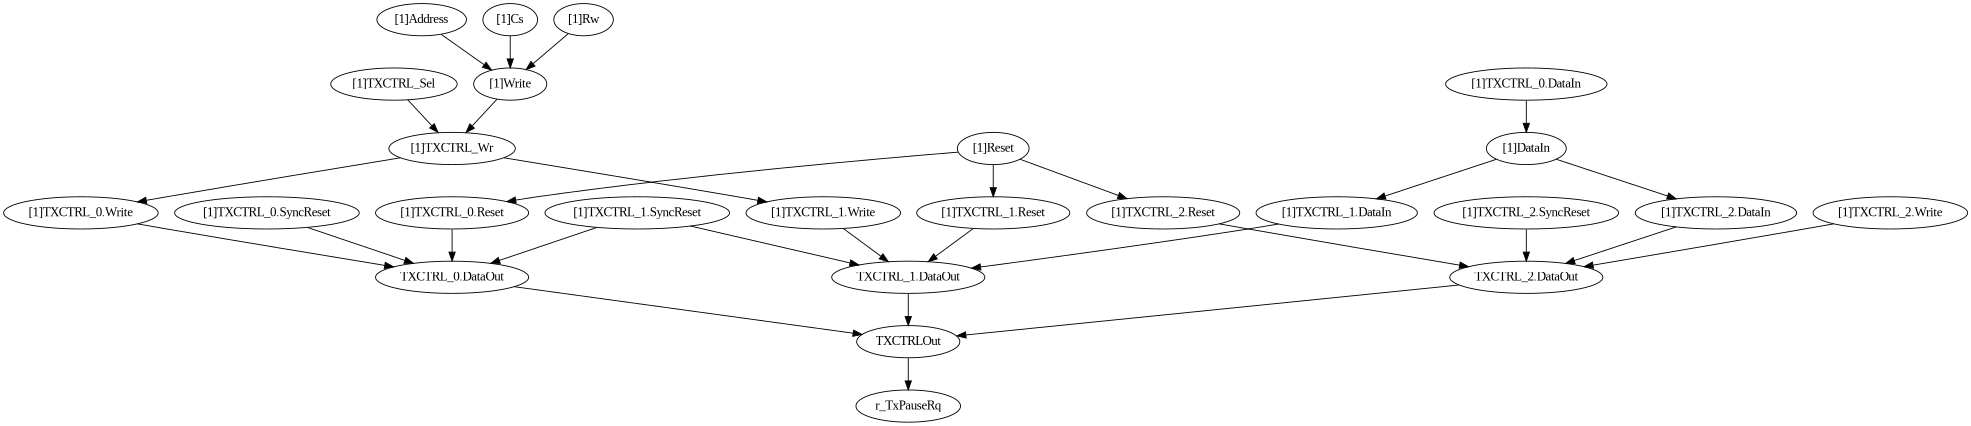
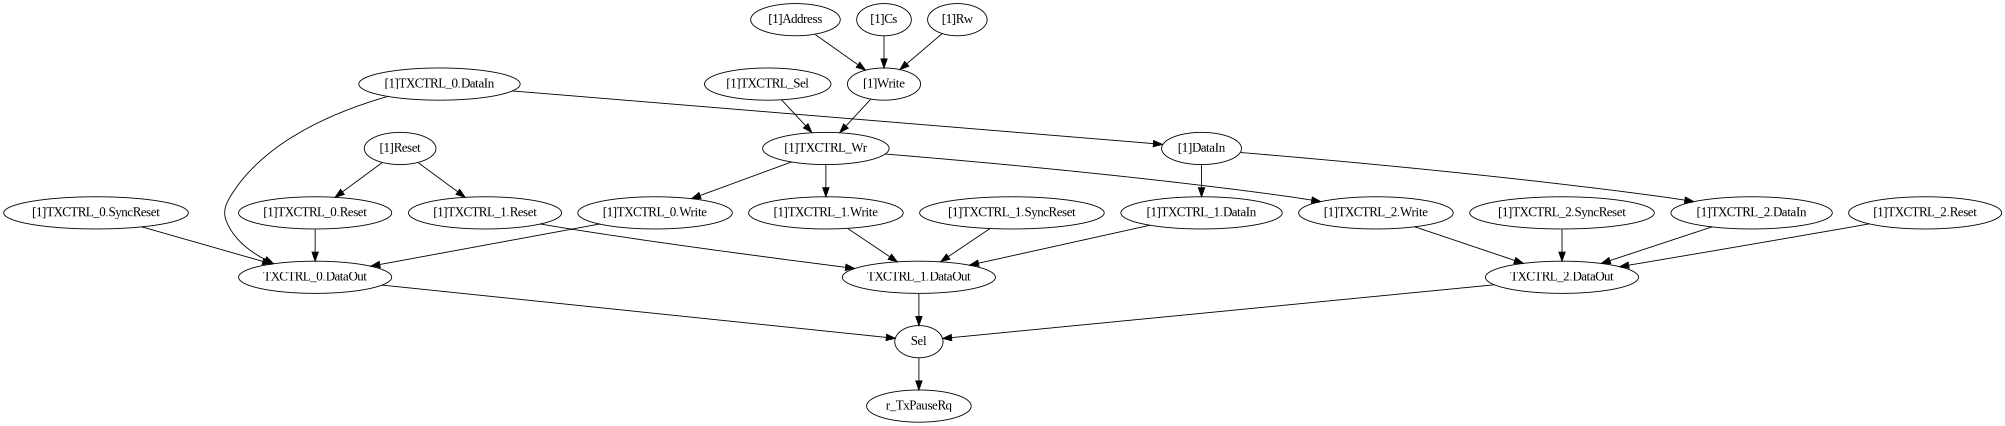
edge "[1]TXCTRL_Wr" -> "[1]TXCTRL_2.Write": added
edge "[1]Reset" -> "[1]TXCTRL_2.Reset": removed
edge "[1]TXCTRL_1.SyncReset" -> "TXCTRL_0.DataOut": now "[1]TXCTRL_0.DataIn" -> "TXCTRL_0.DataOut"
node "TXCTRLOut": label "TXCTRLOut" -> "Sel"
